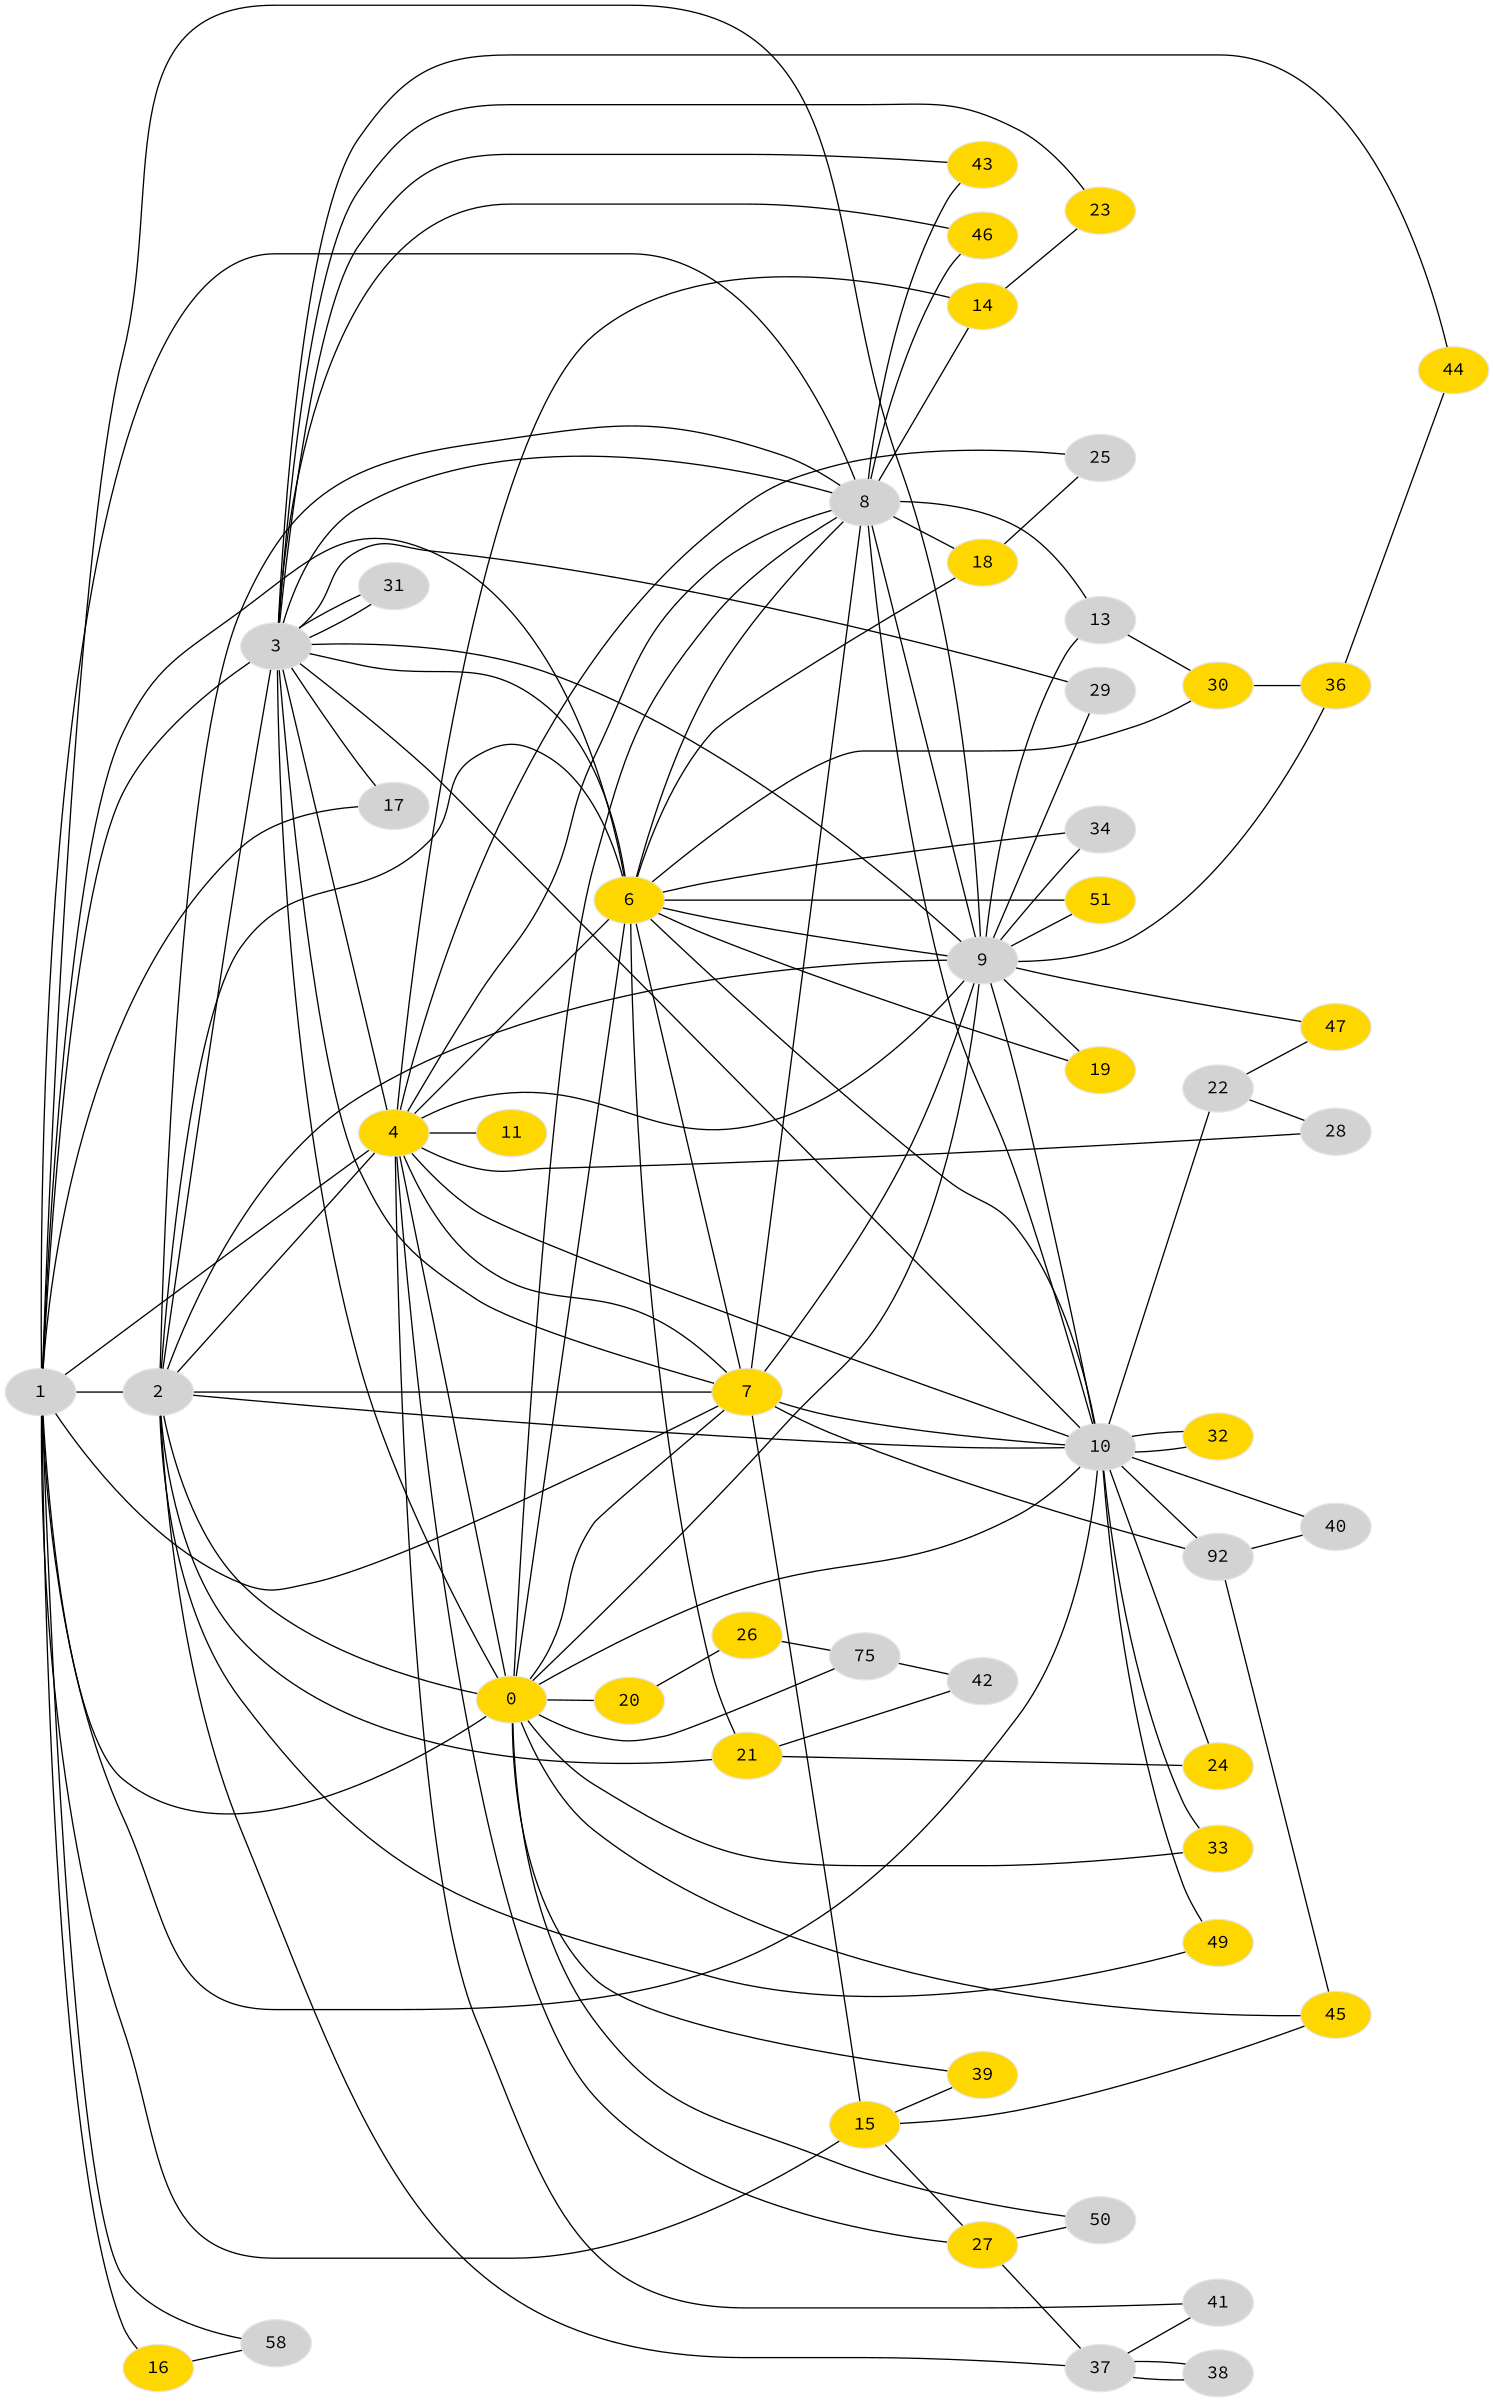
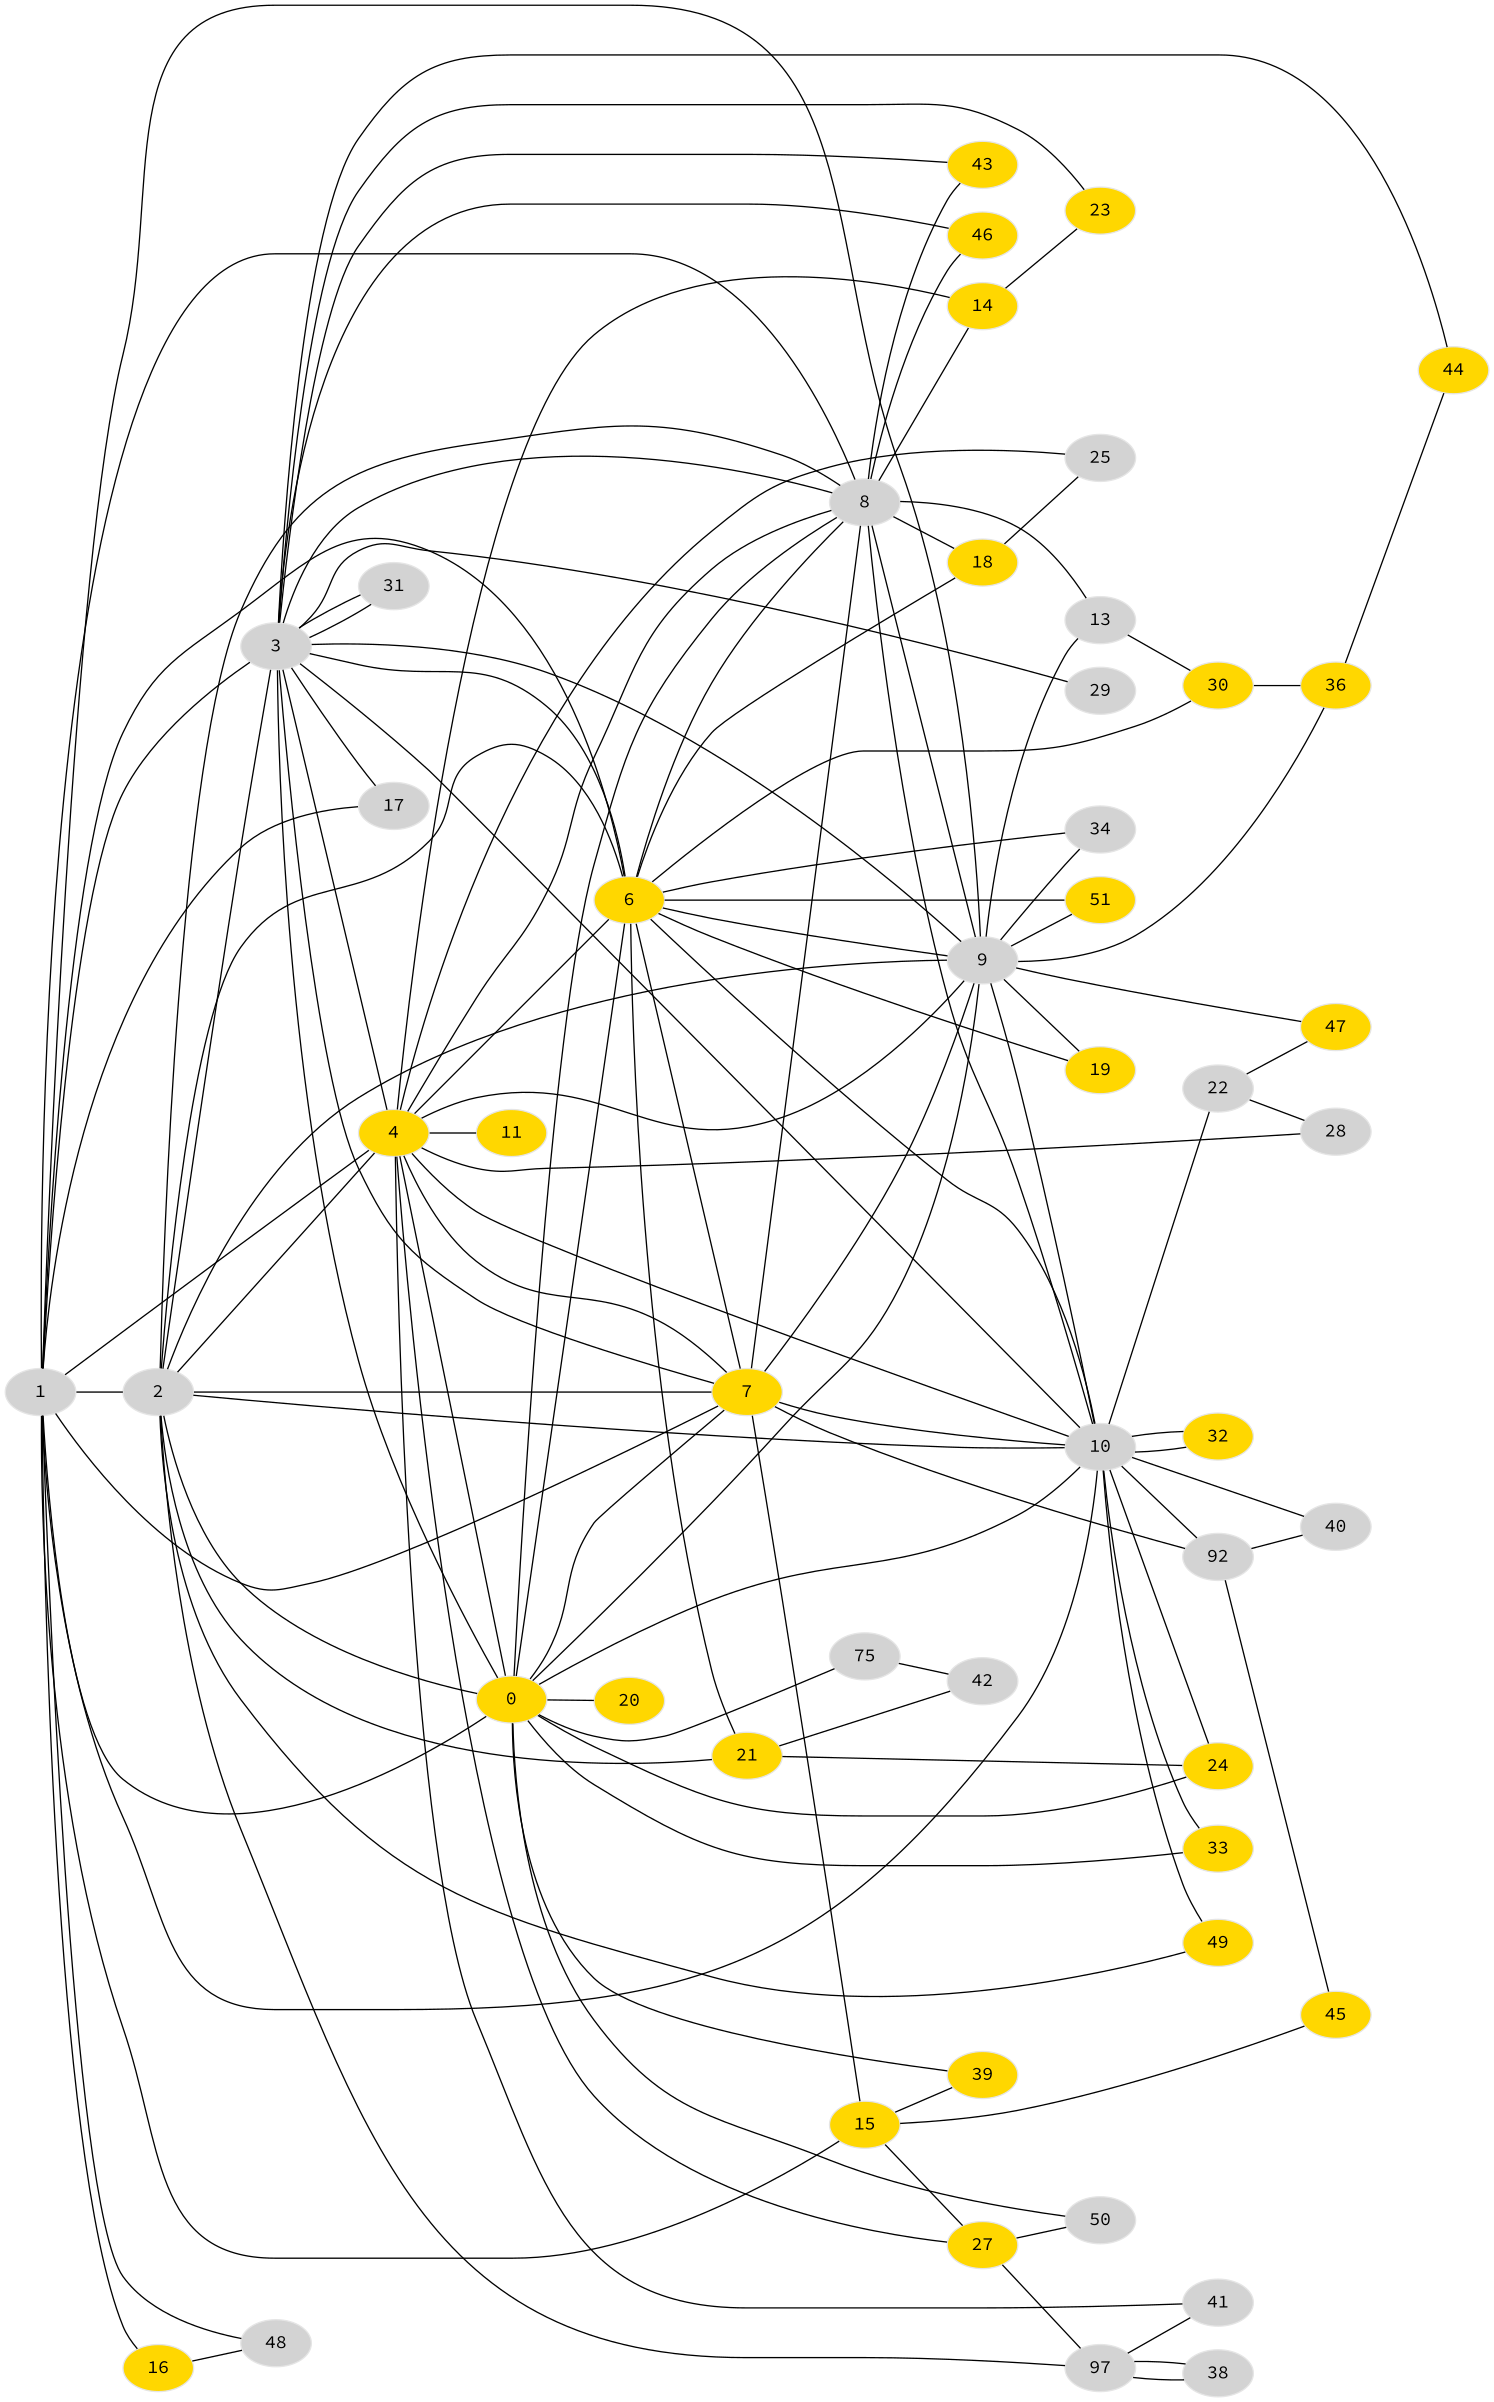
edge "29" -- "9": removed
node "26": removed
edge "0" -- "45": now "0" -- "24"
node "58": label "58" -> "48"
node "37": label "37" -> "97"
